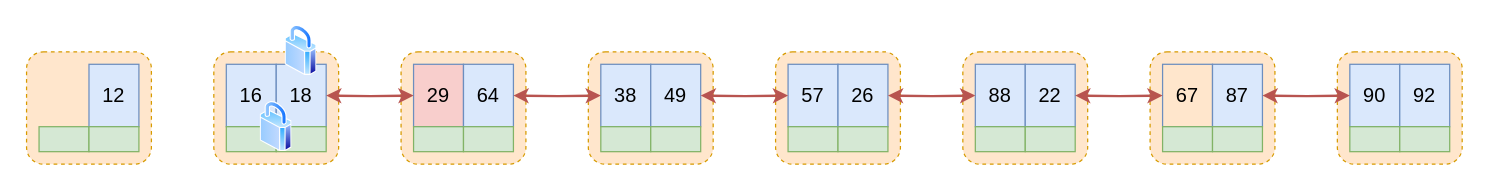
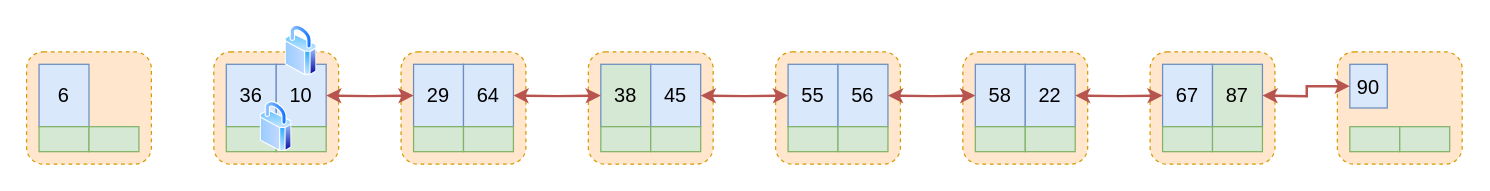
node "6": added
node "12": removed
node "16": label "16" -> "36"
node "18": label "18" -> "10"
node "29": fillcolor #f8cecc -> #dae8fc
node "38": fillcolor #dae8fc -> #d5e8d4
node "49": label "49" -> "45"
node "57": label "57" -> "55"
node "26": label "26" -> "56"
node "88": label "88" -> "58"
node "67": fillcolor #ffe6cc -> #dae8fc
node "87": fillcolor #dae8fc -> #d5e8d4
node "90": size 50x63 -> 38x44
node "92": removed
